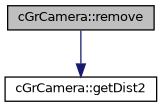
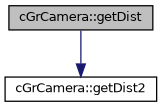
node "cGrCamera::remove": label "cGrCamera::remove" -> "cGrCamera::getDist"
